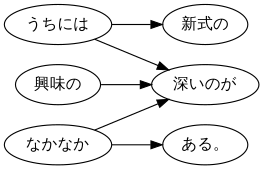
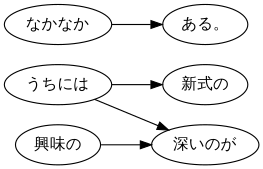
edge "なかなか" -> "深いのが": removed
